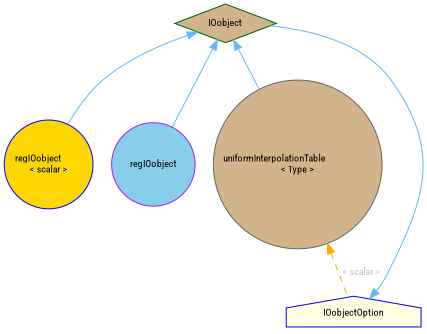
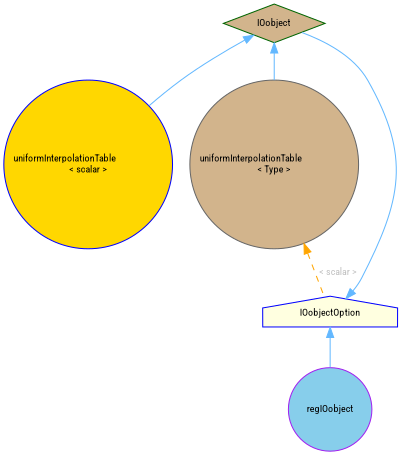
edge "regIOobject" -> "IOobject": now "regIOobject" -> "IOobjectOption"
node "regIOobject < scalar >": label "regIOobject < scalar >" -> "uniformInterpolationTable < scalar >"
